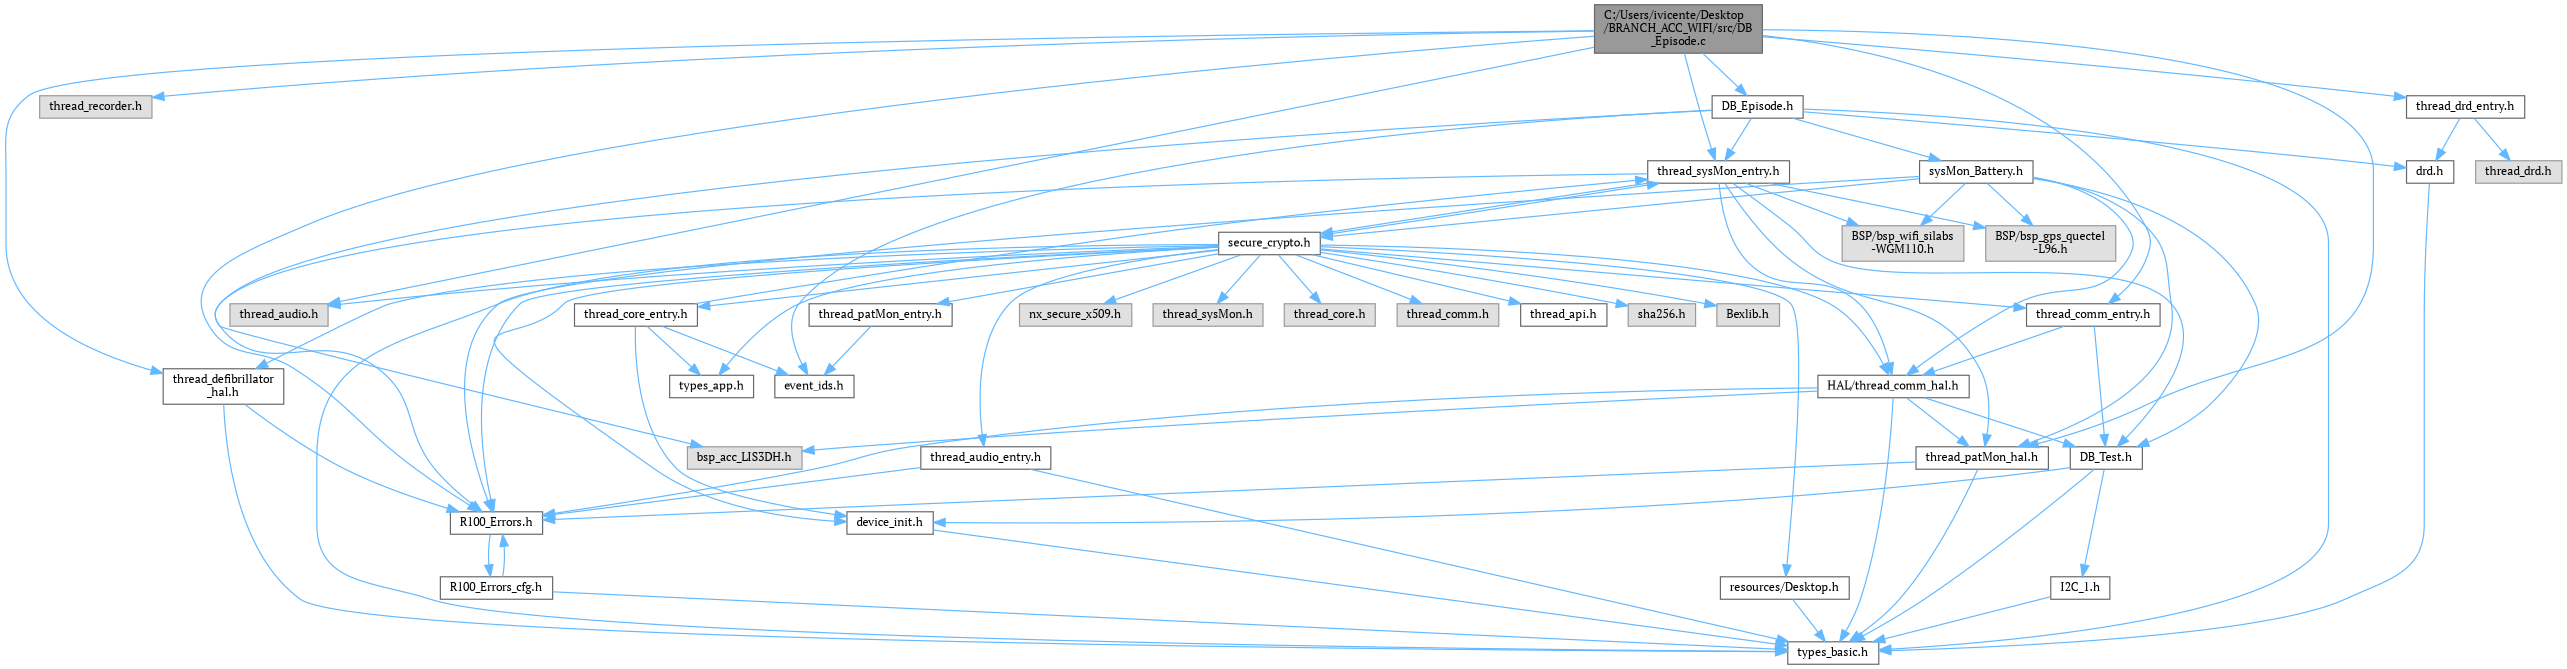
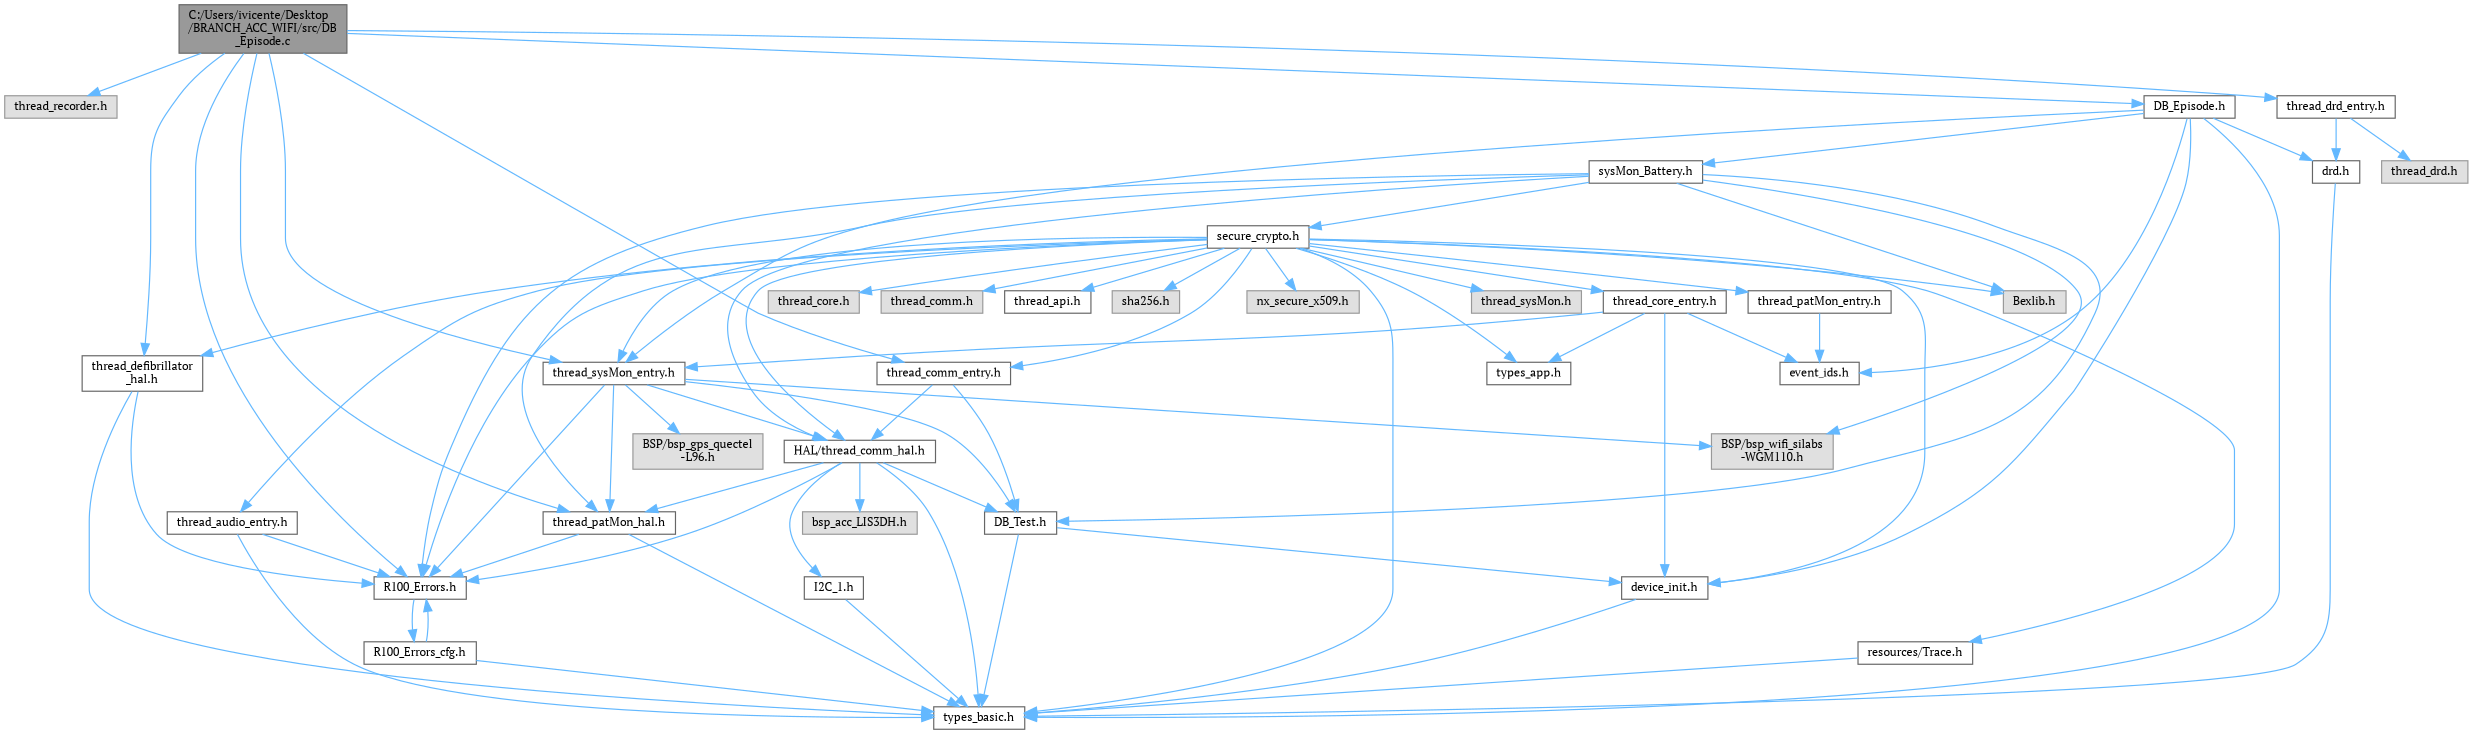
edge "DB_Episode.h" -> "bsp_acc_LIS3DH.h": now "DB_Episode.h" -> "device_init.h"
edge "sysMon_Battery.h" -> "BSP/bsp_gps_quectel -L96.h": now "sysMon_Battery.h" -> "Bexlib.h"
edge "thread_sysMon_entry.h" -> "secure_crypto.h": removed
node "thread_audio.h": removed
edge "DB_Test.h" -> "I2C_1.h": now "HAL/thread_comm_hal.h" -> "I2C_1.h"
node "resources/Desktop.h": label "resources/Desktop.h" -> "resources/Trace.h"
